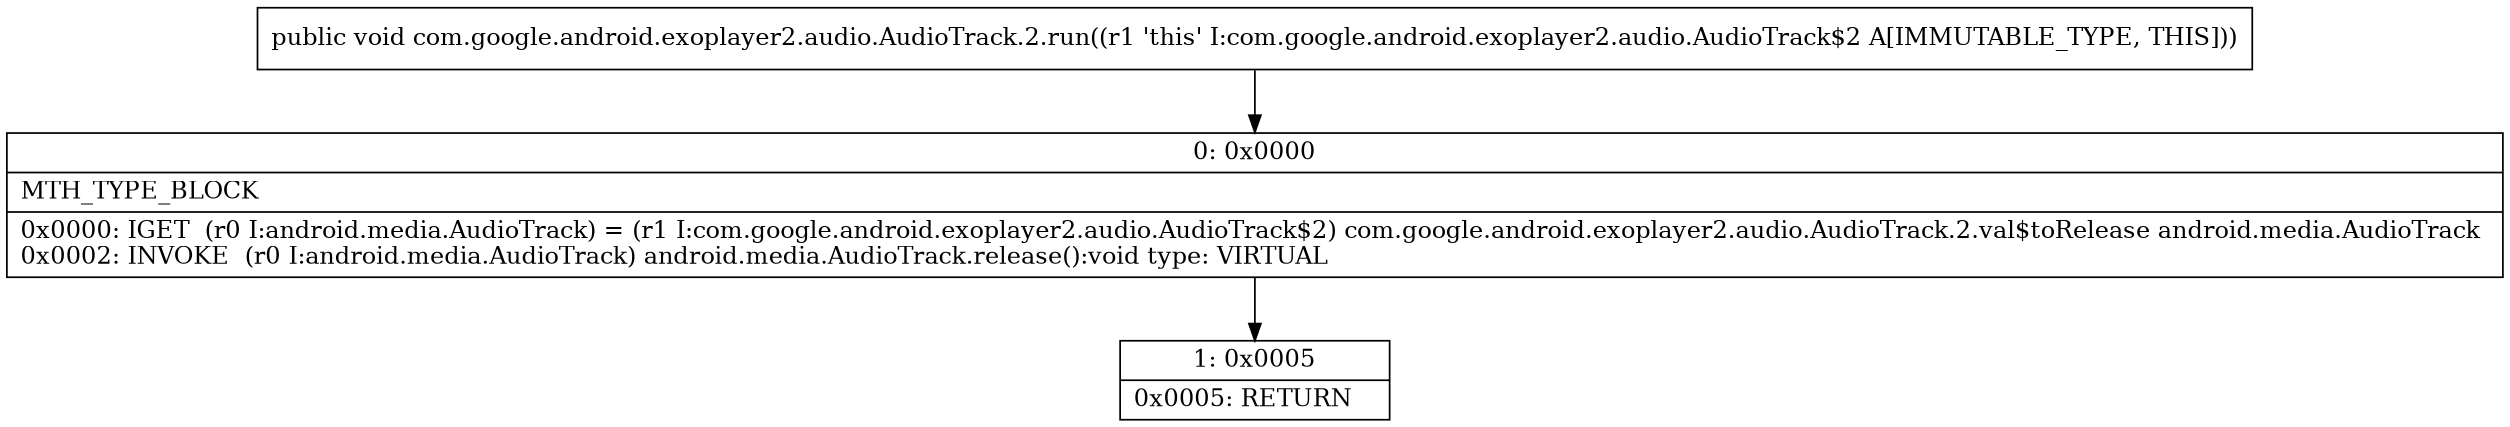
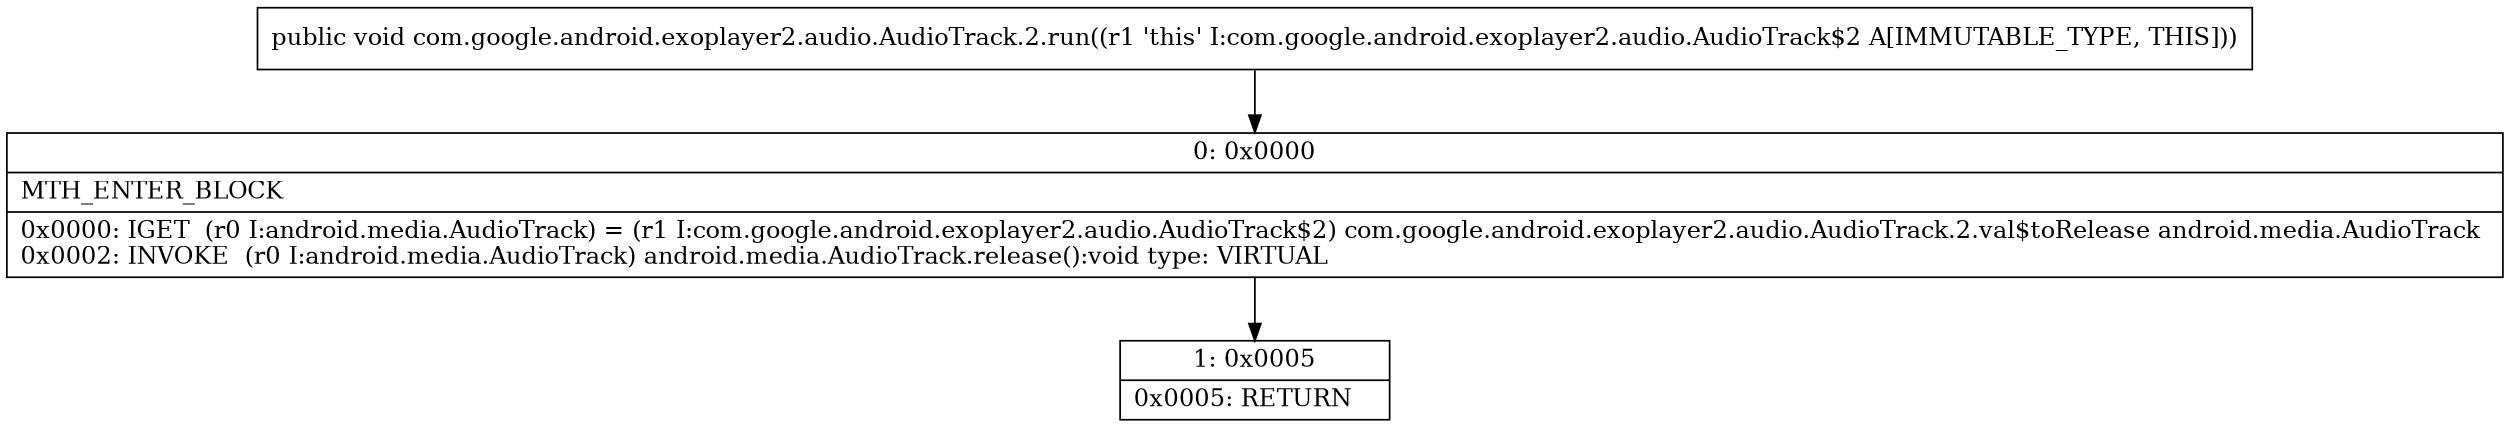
node "0: 0x0000": text "MTH_TYPE_BLOCK" -> "MTH_ENTER_BLOCK"
